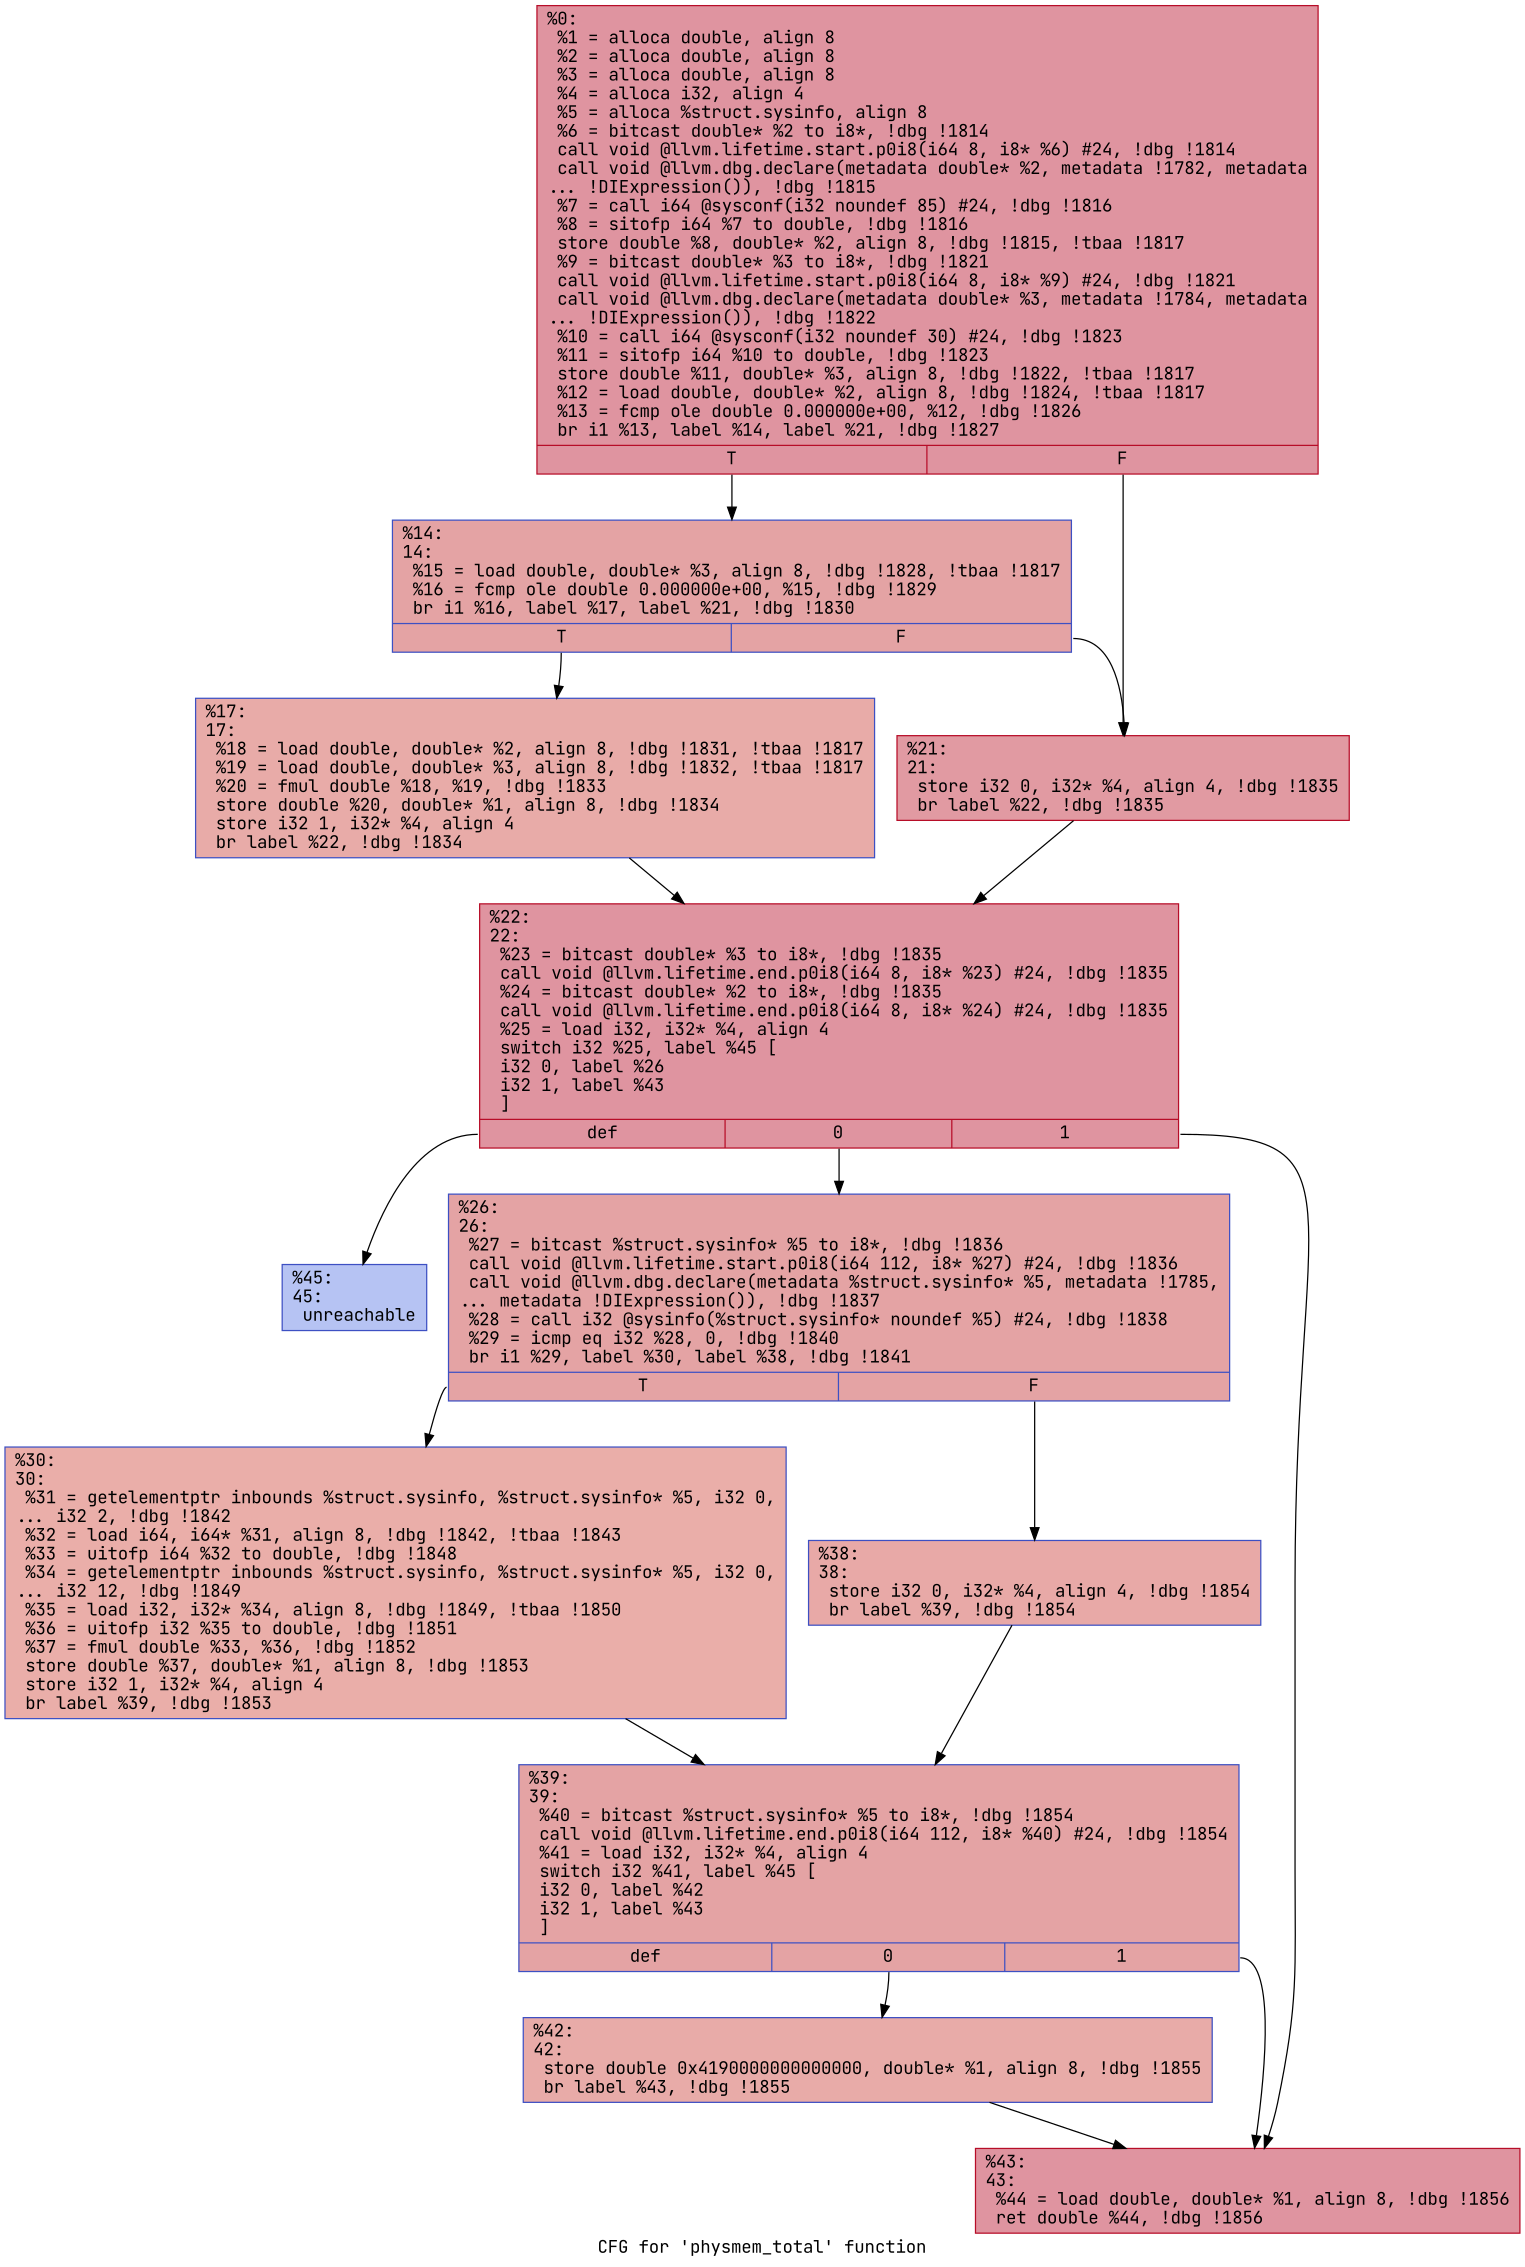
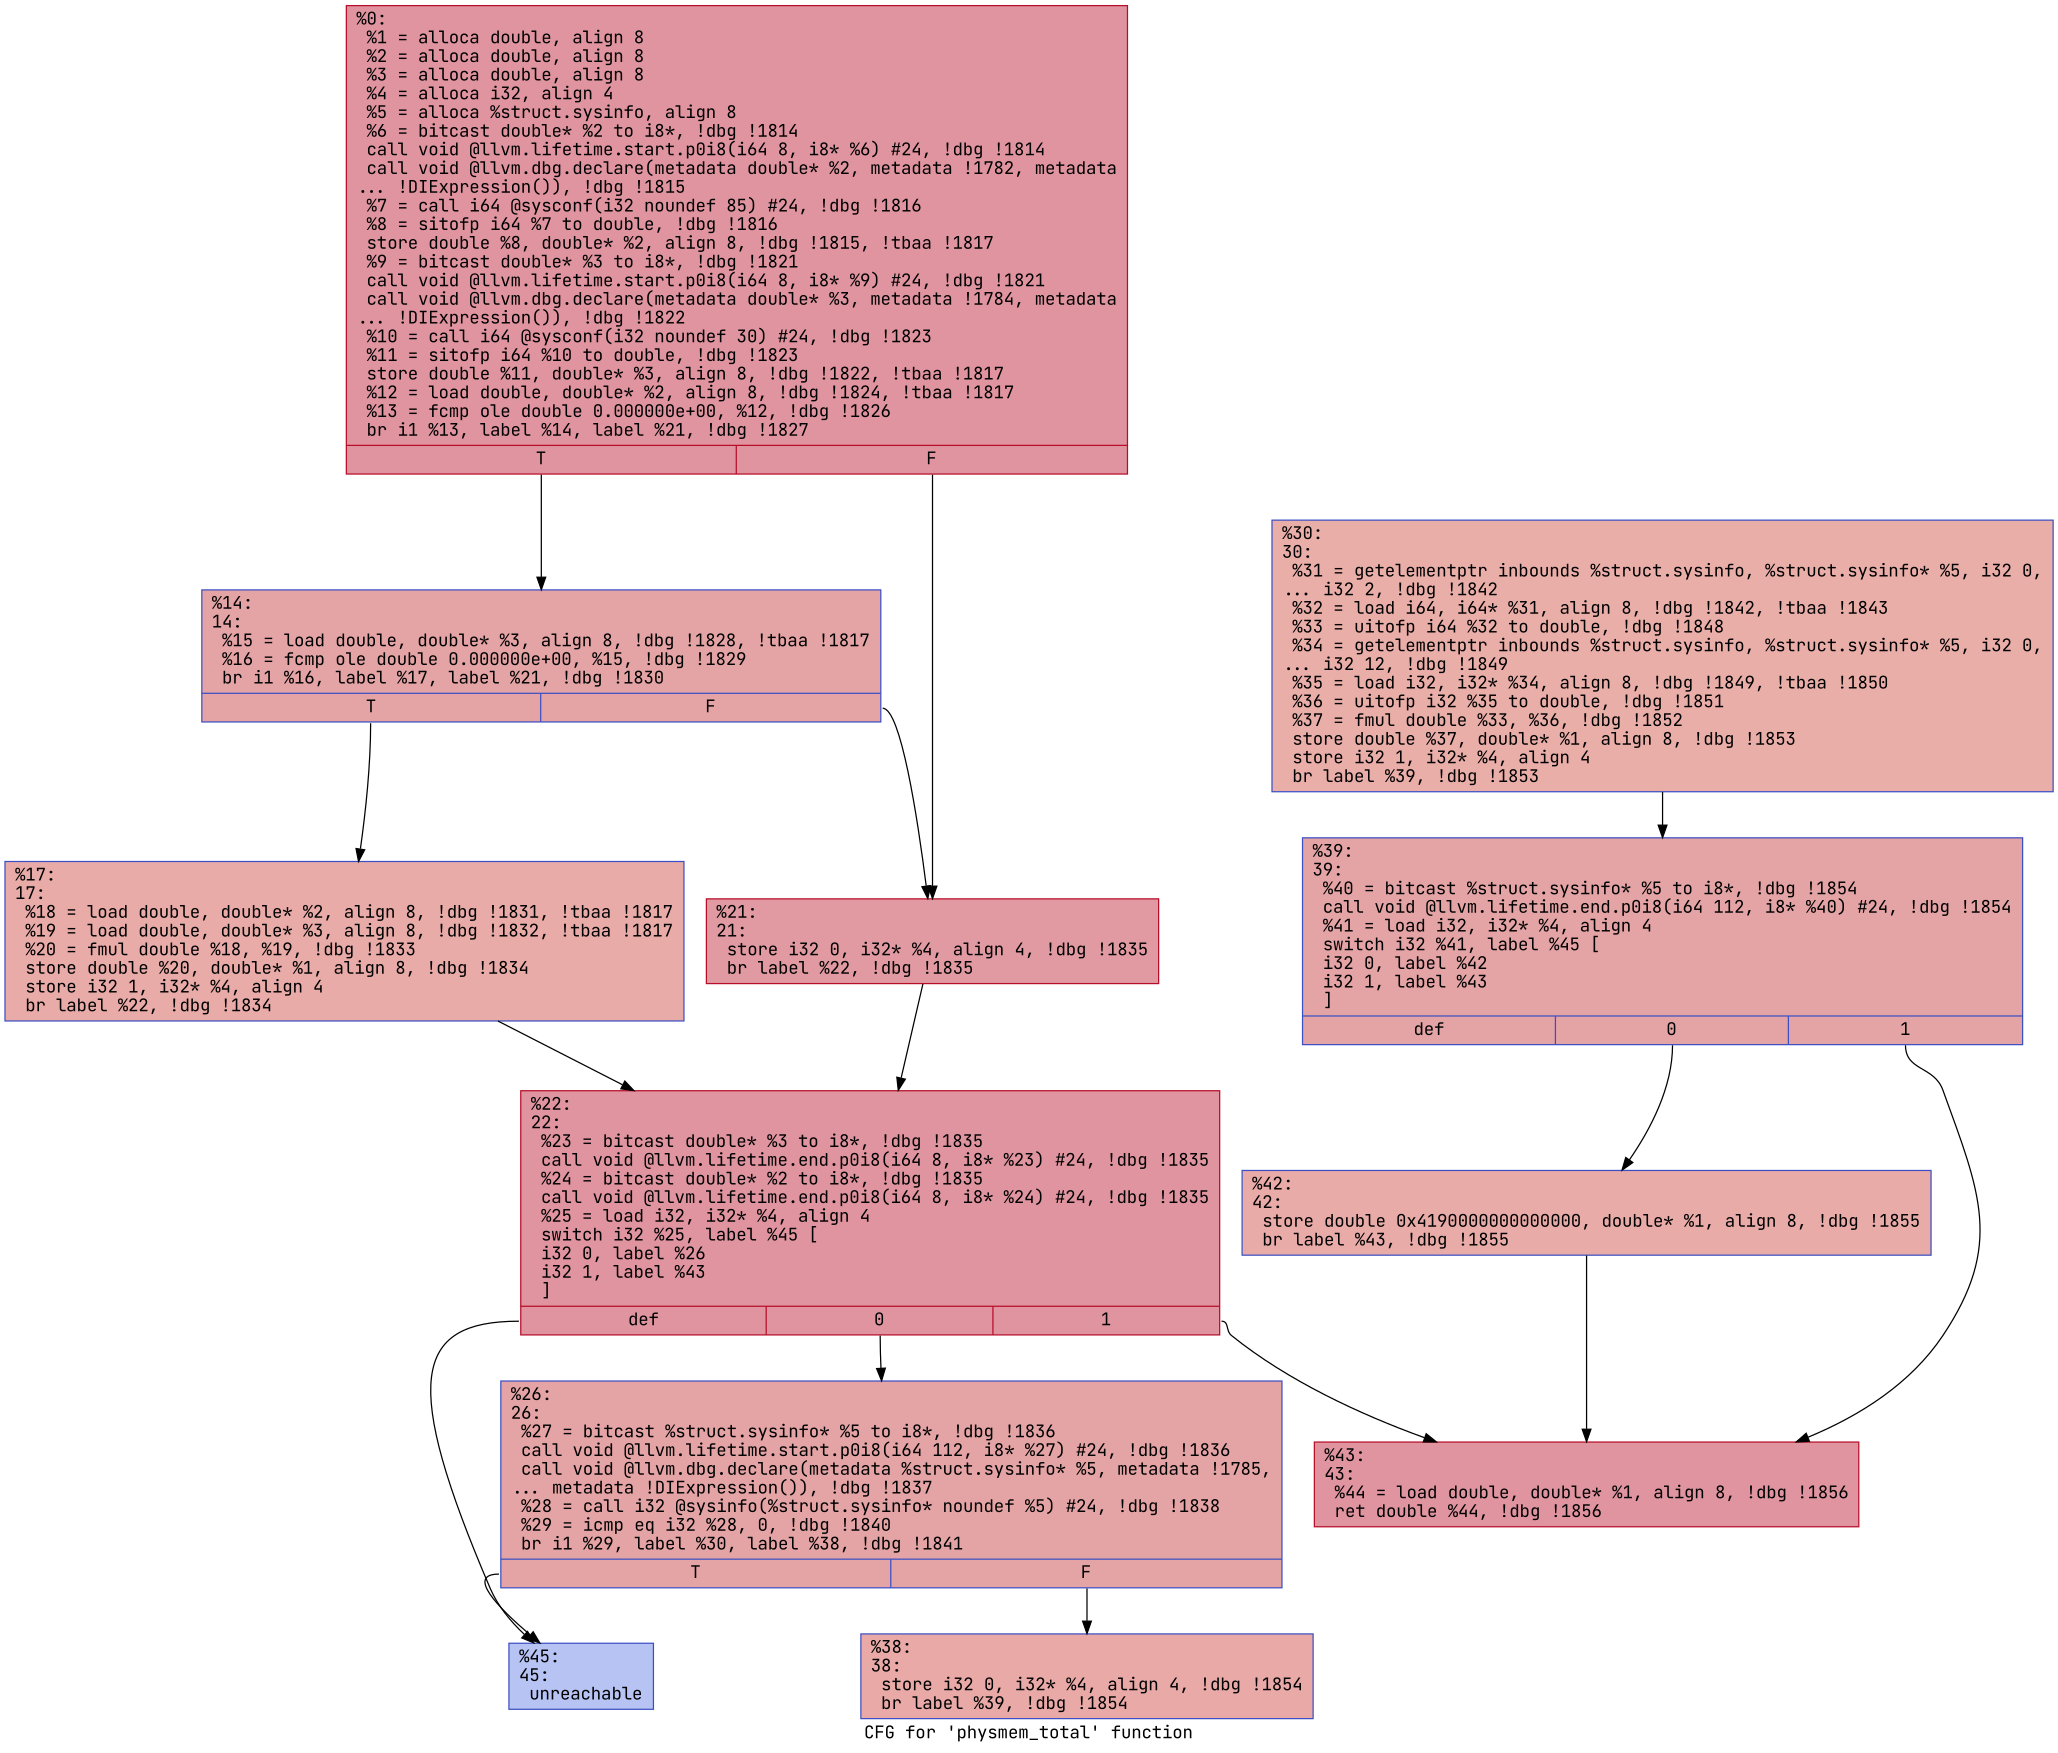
edge "%26:" -> "%30:": now "%26:" -> "%45:"
edge "%38:" -> "%39:": removed
